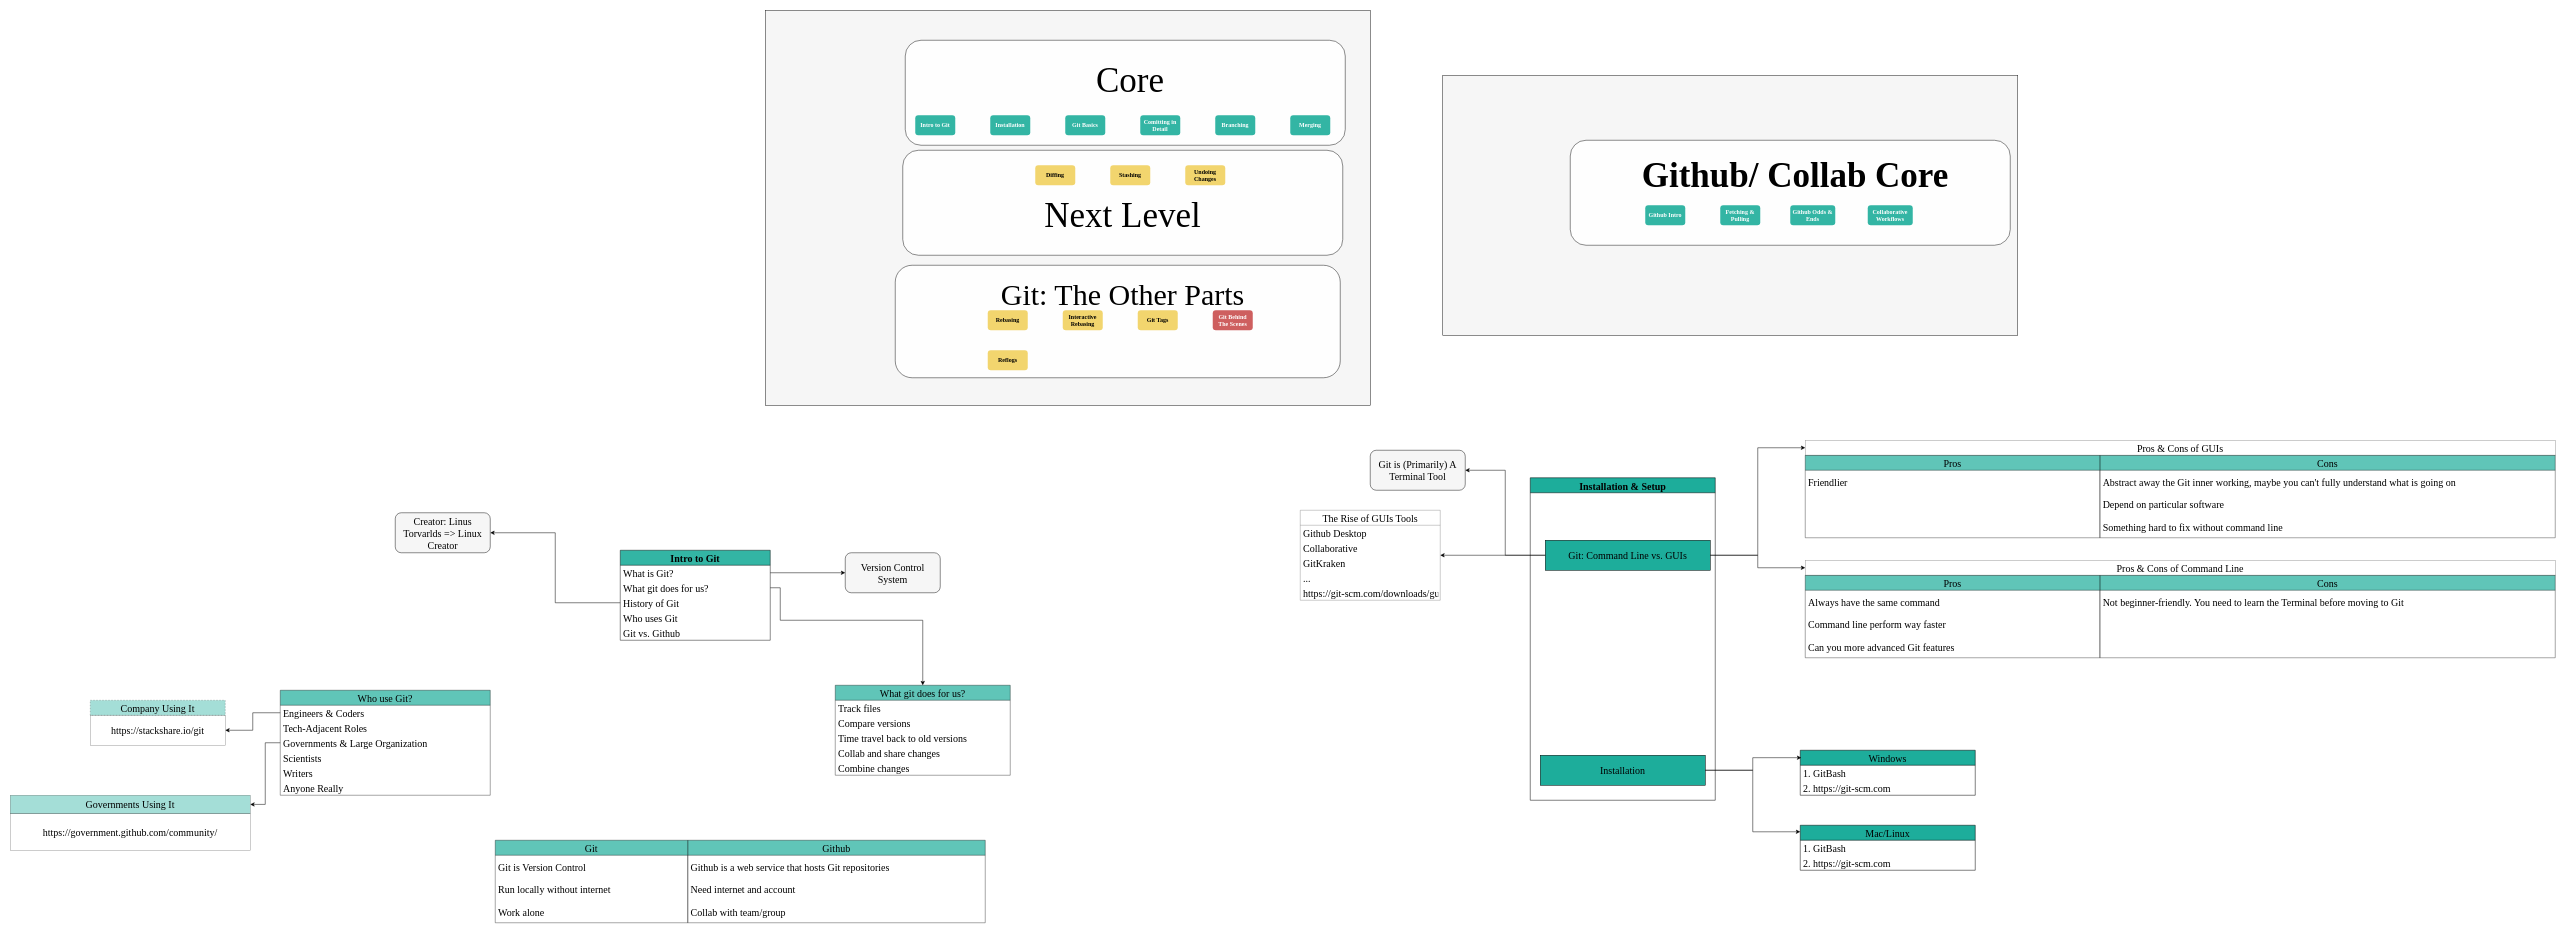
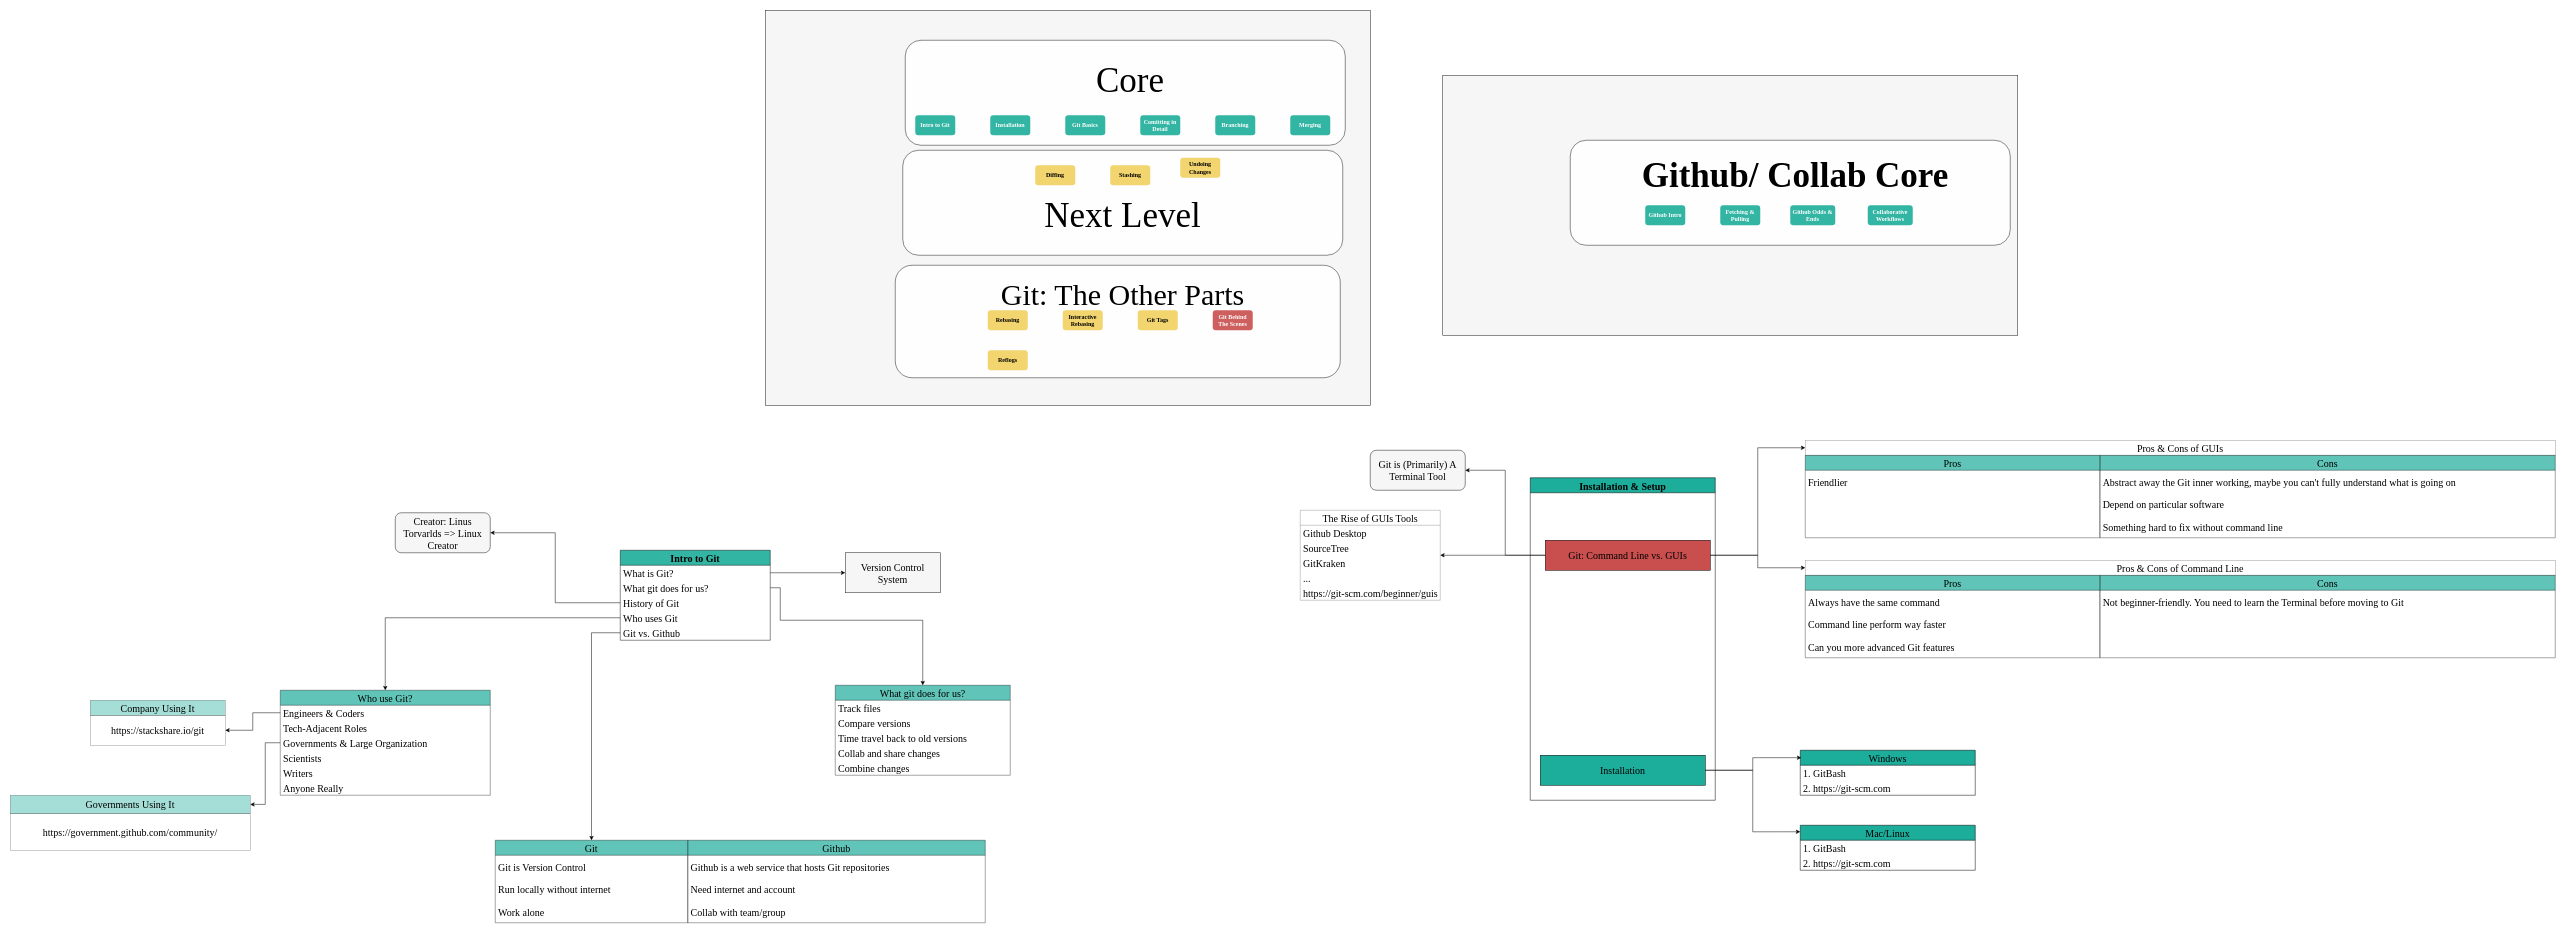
node "Undoing Changes": moved (1205, 175) -> (1200, 168)
node "Collaborative": label "Collaborative" -> "SourceTree"
node "Git: Command Line vs. GUIs": fillcolor #1dad9b -> #c94e4e
node "Version Control System": shape rounded rectangle -> rectangle
node "https://git-scm.com/downloads/guis": label "https://git-scm.com/downloads/guis" -> "https://git-scm.com/beginner/guis"
edge "Git vs. Github" -> "Git": added
edge "Who uses Git" -> "Who use Git?": added
node "Company Using It": style dashed -> solid
